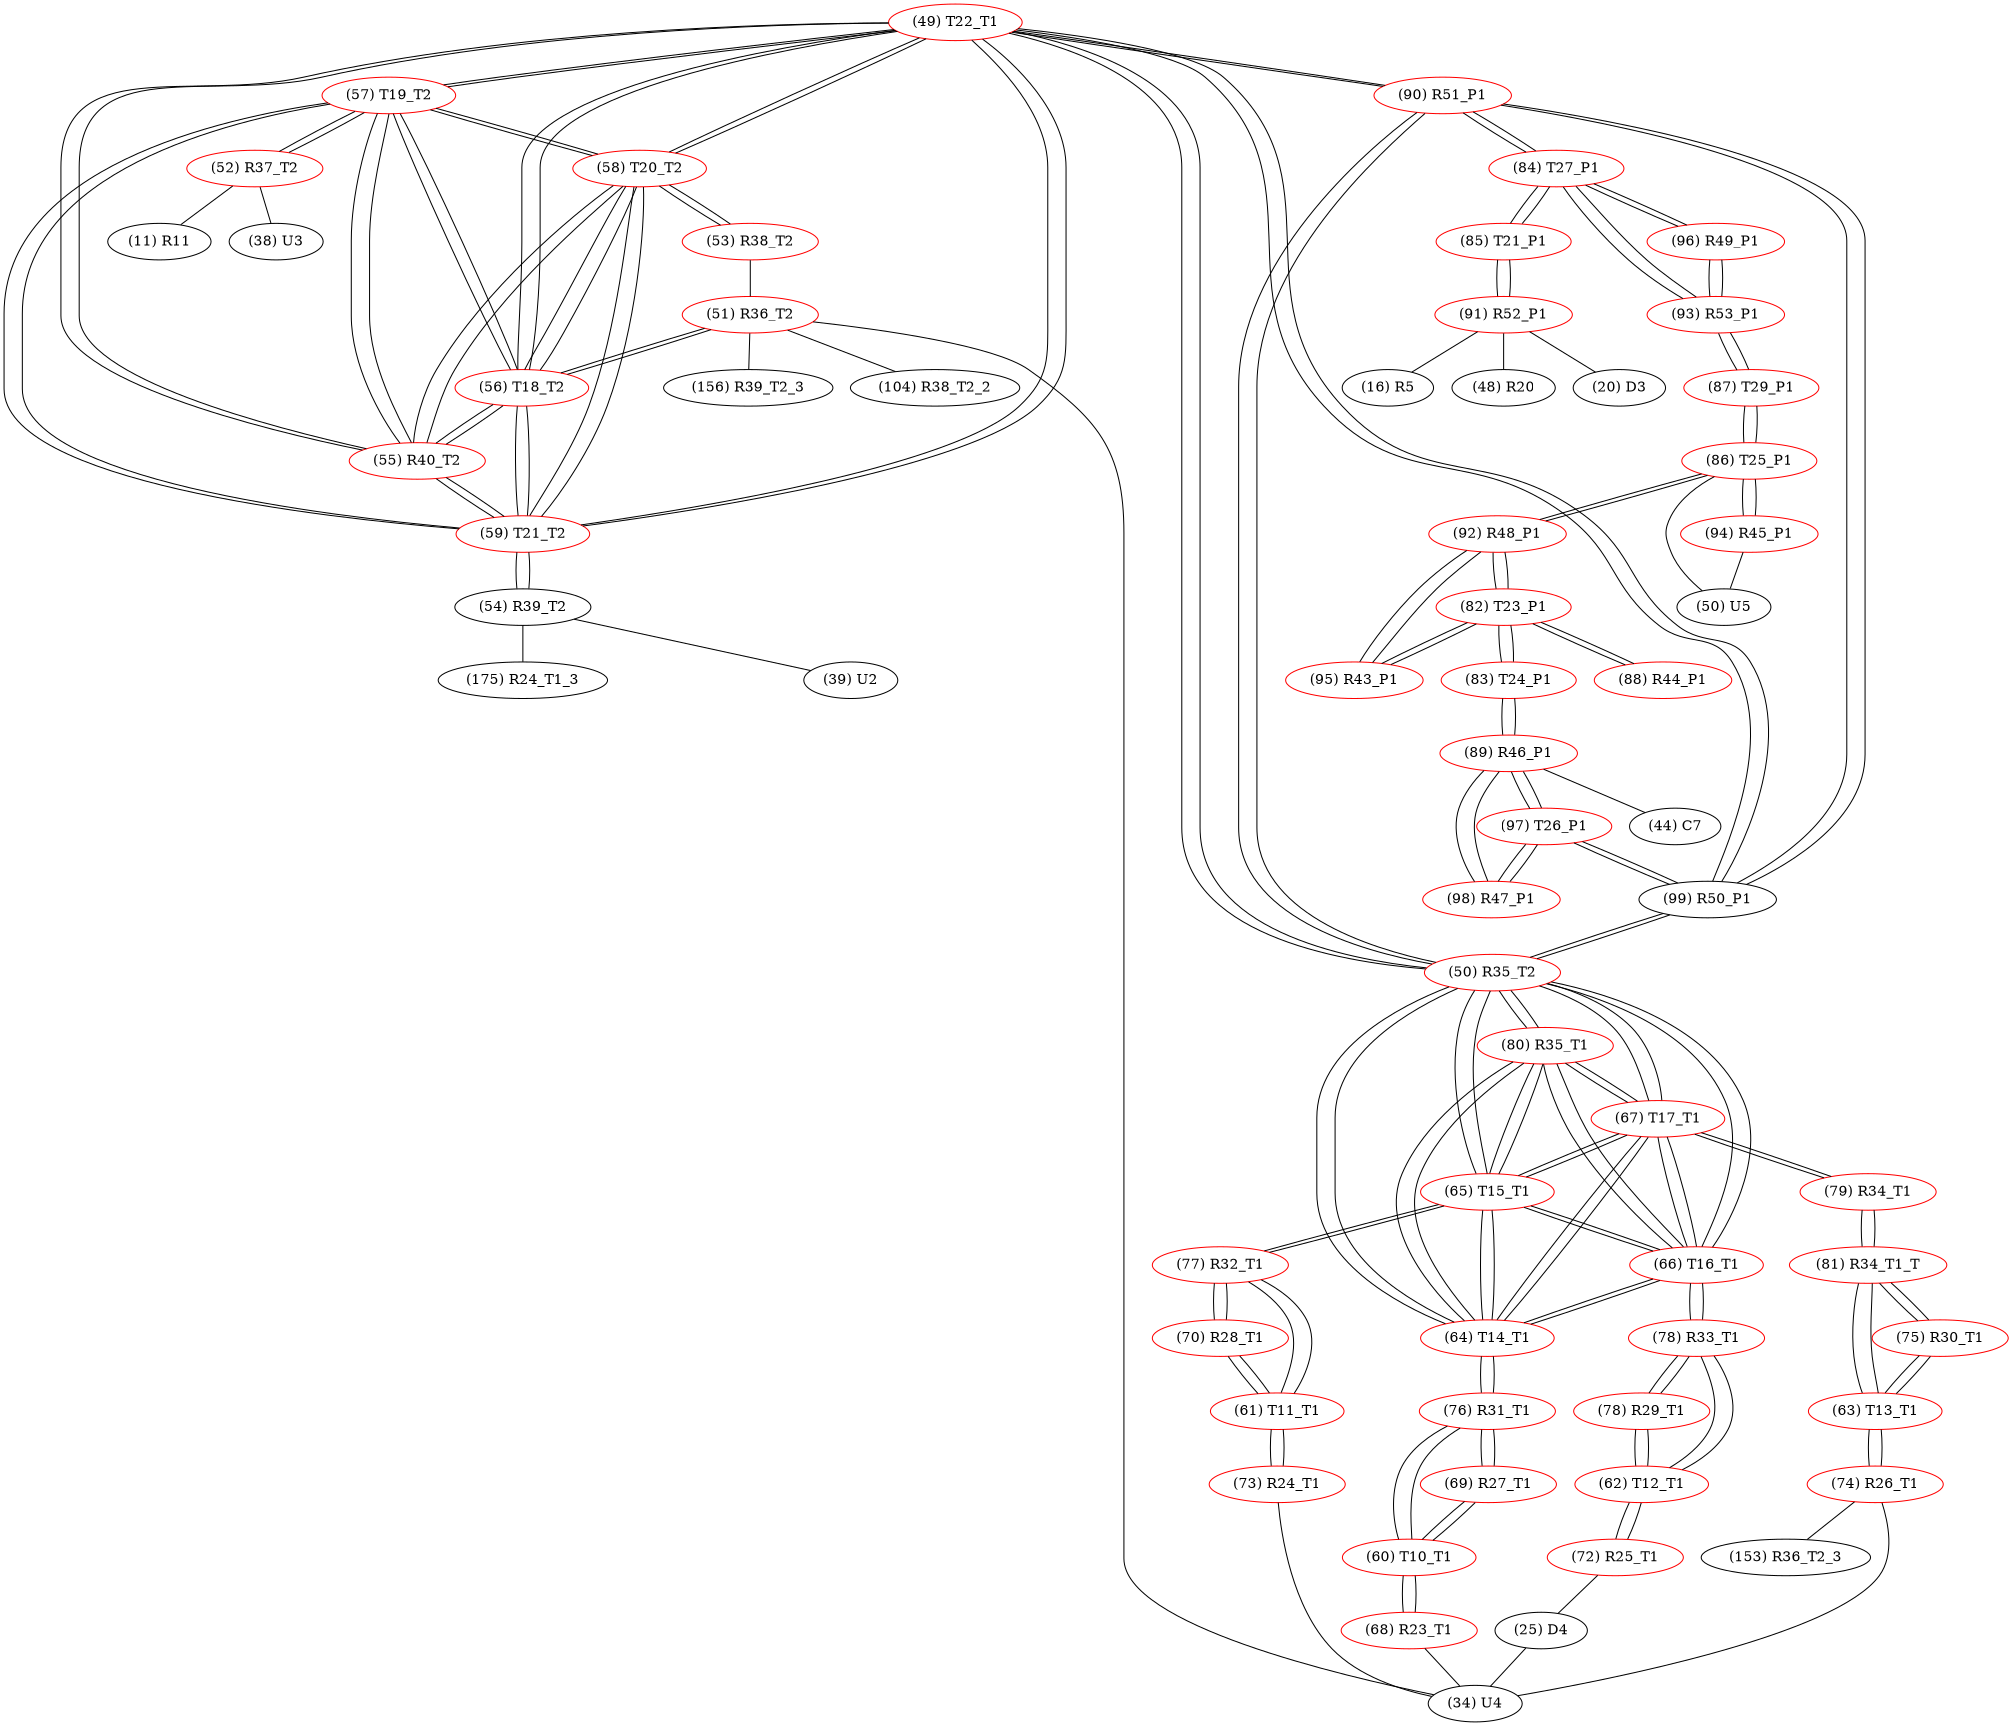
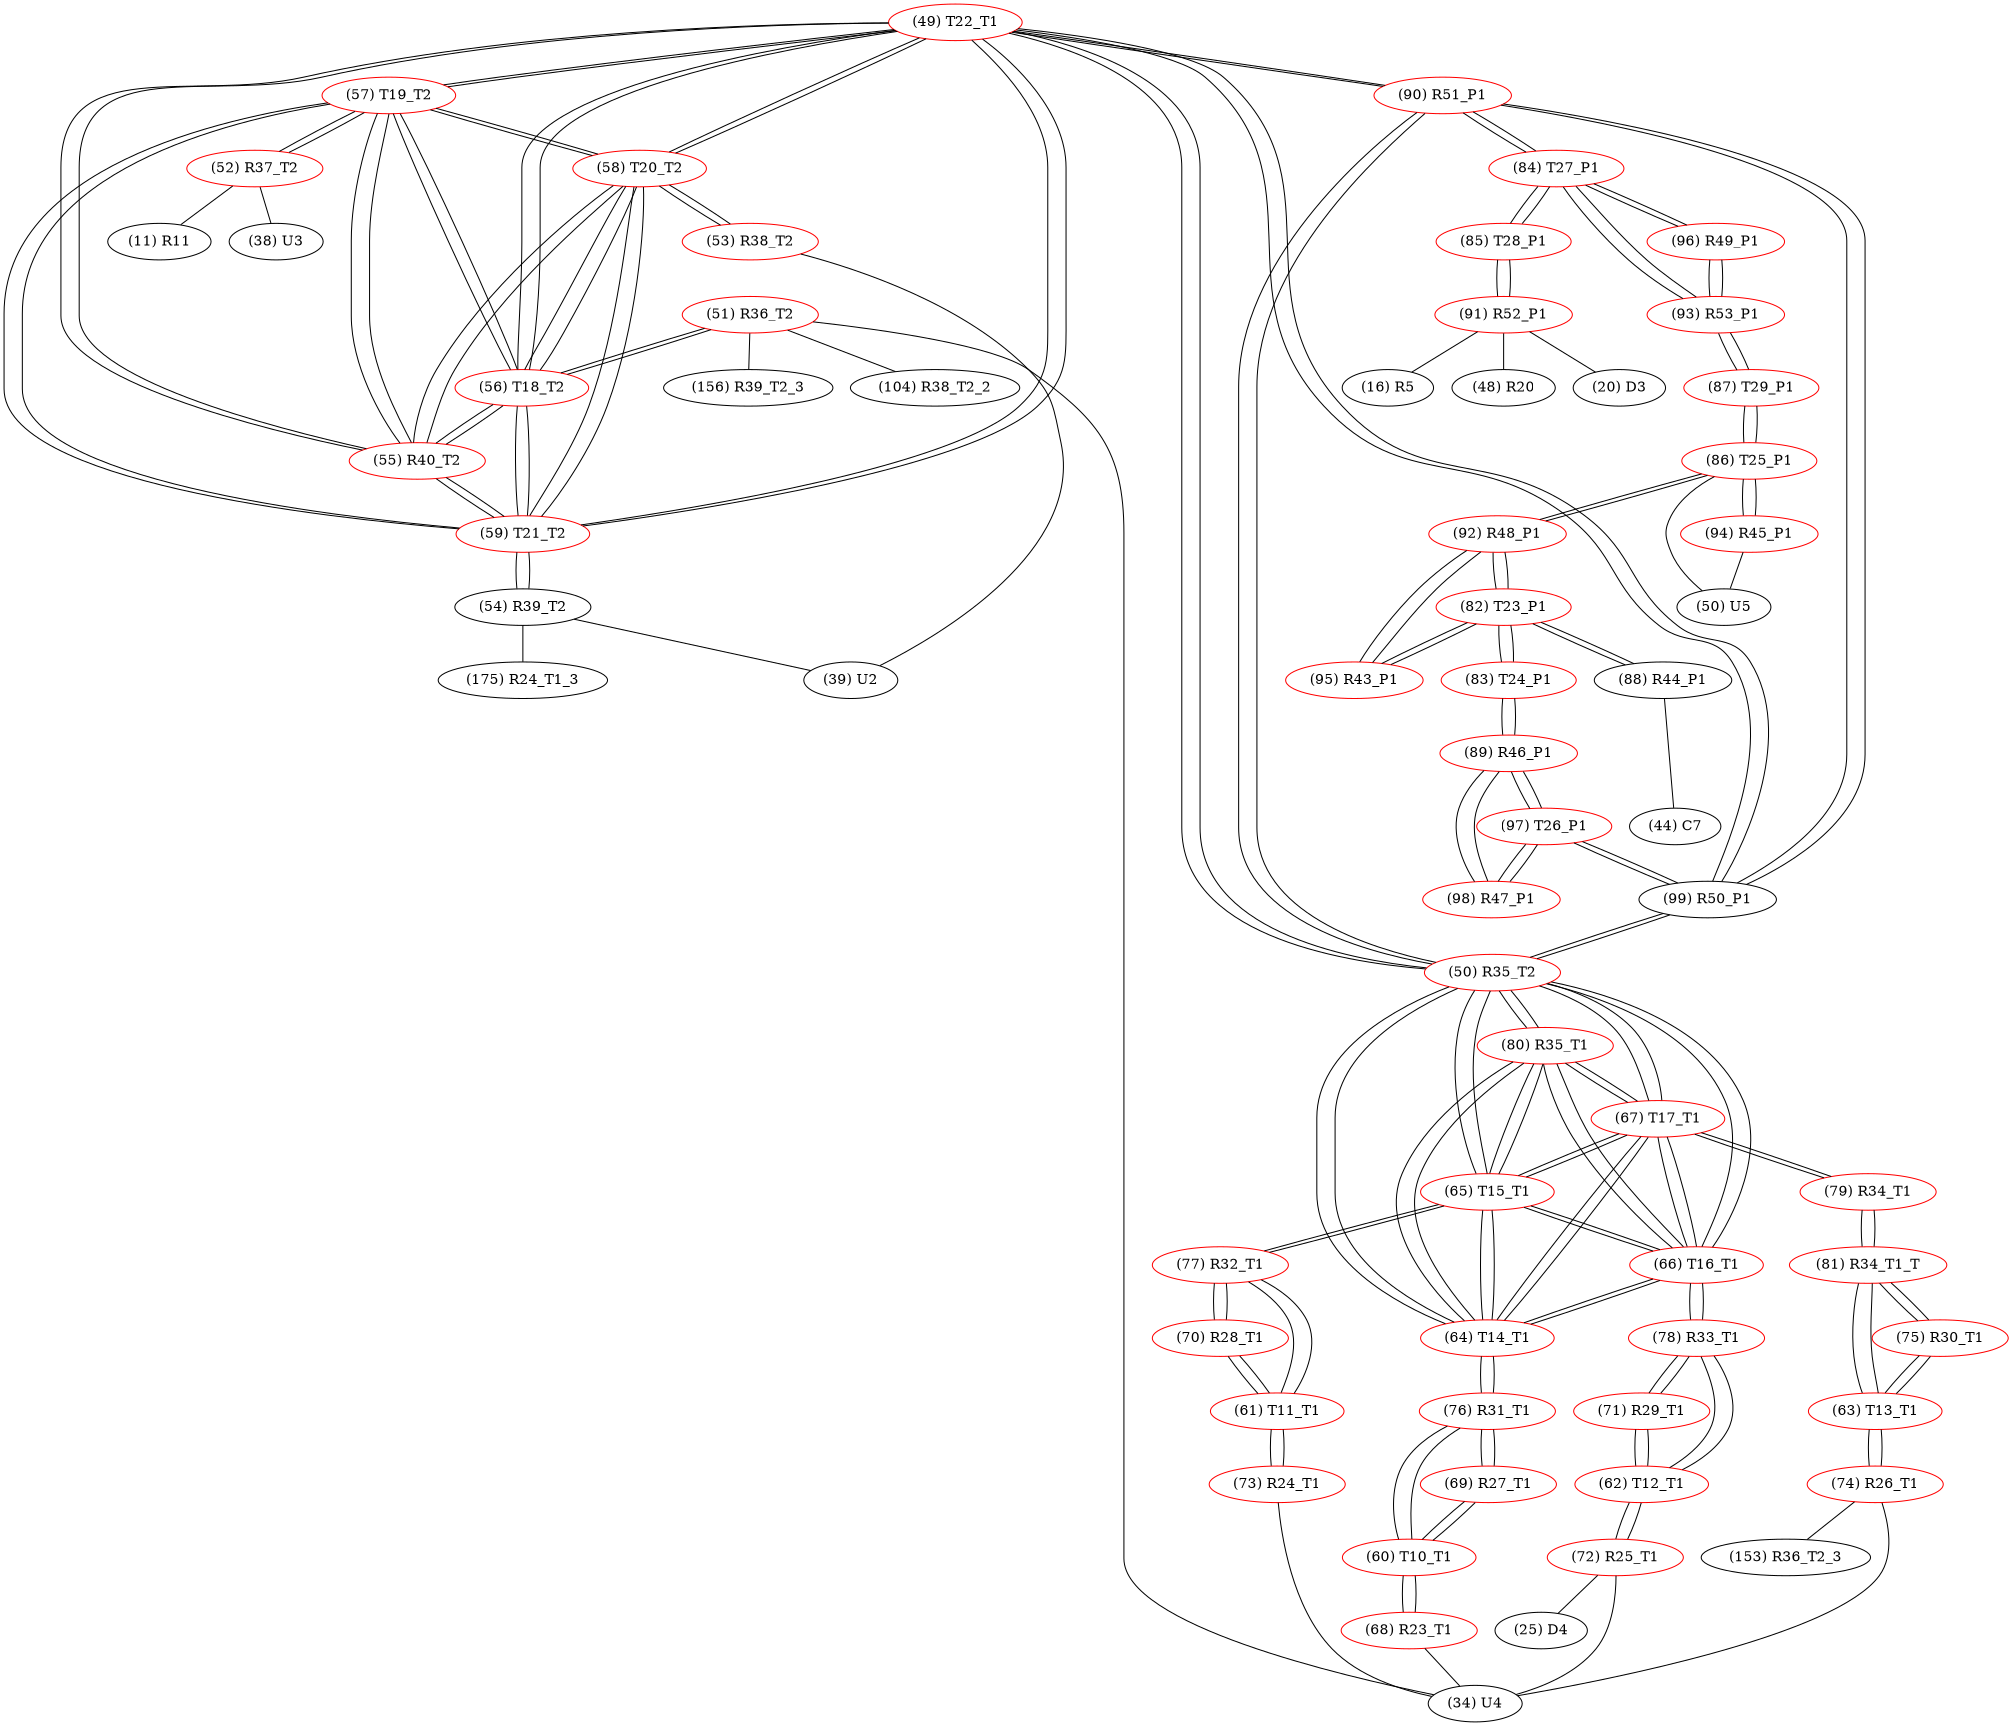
node "(85) T21_P1": label "(85) T21_P1" -> "(85) T28_P1"
edge "(53) R38_T2" -- "(51) R36_T2": now "(53) R38_T2" -- "(39) U2"
node "(88) R44_P1": color red -> black
edge "(89) R46_P1" -- "(44) C7": now "(88) R44_P1" -- "(44) C7"
node "(78) R29_T1": label "(78) R29_T1" -> "(71) R29_T1"
edge "(25) D4" -- "(34) U4": now "(72) R25_T1" -- "(34) U4"
